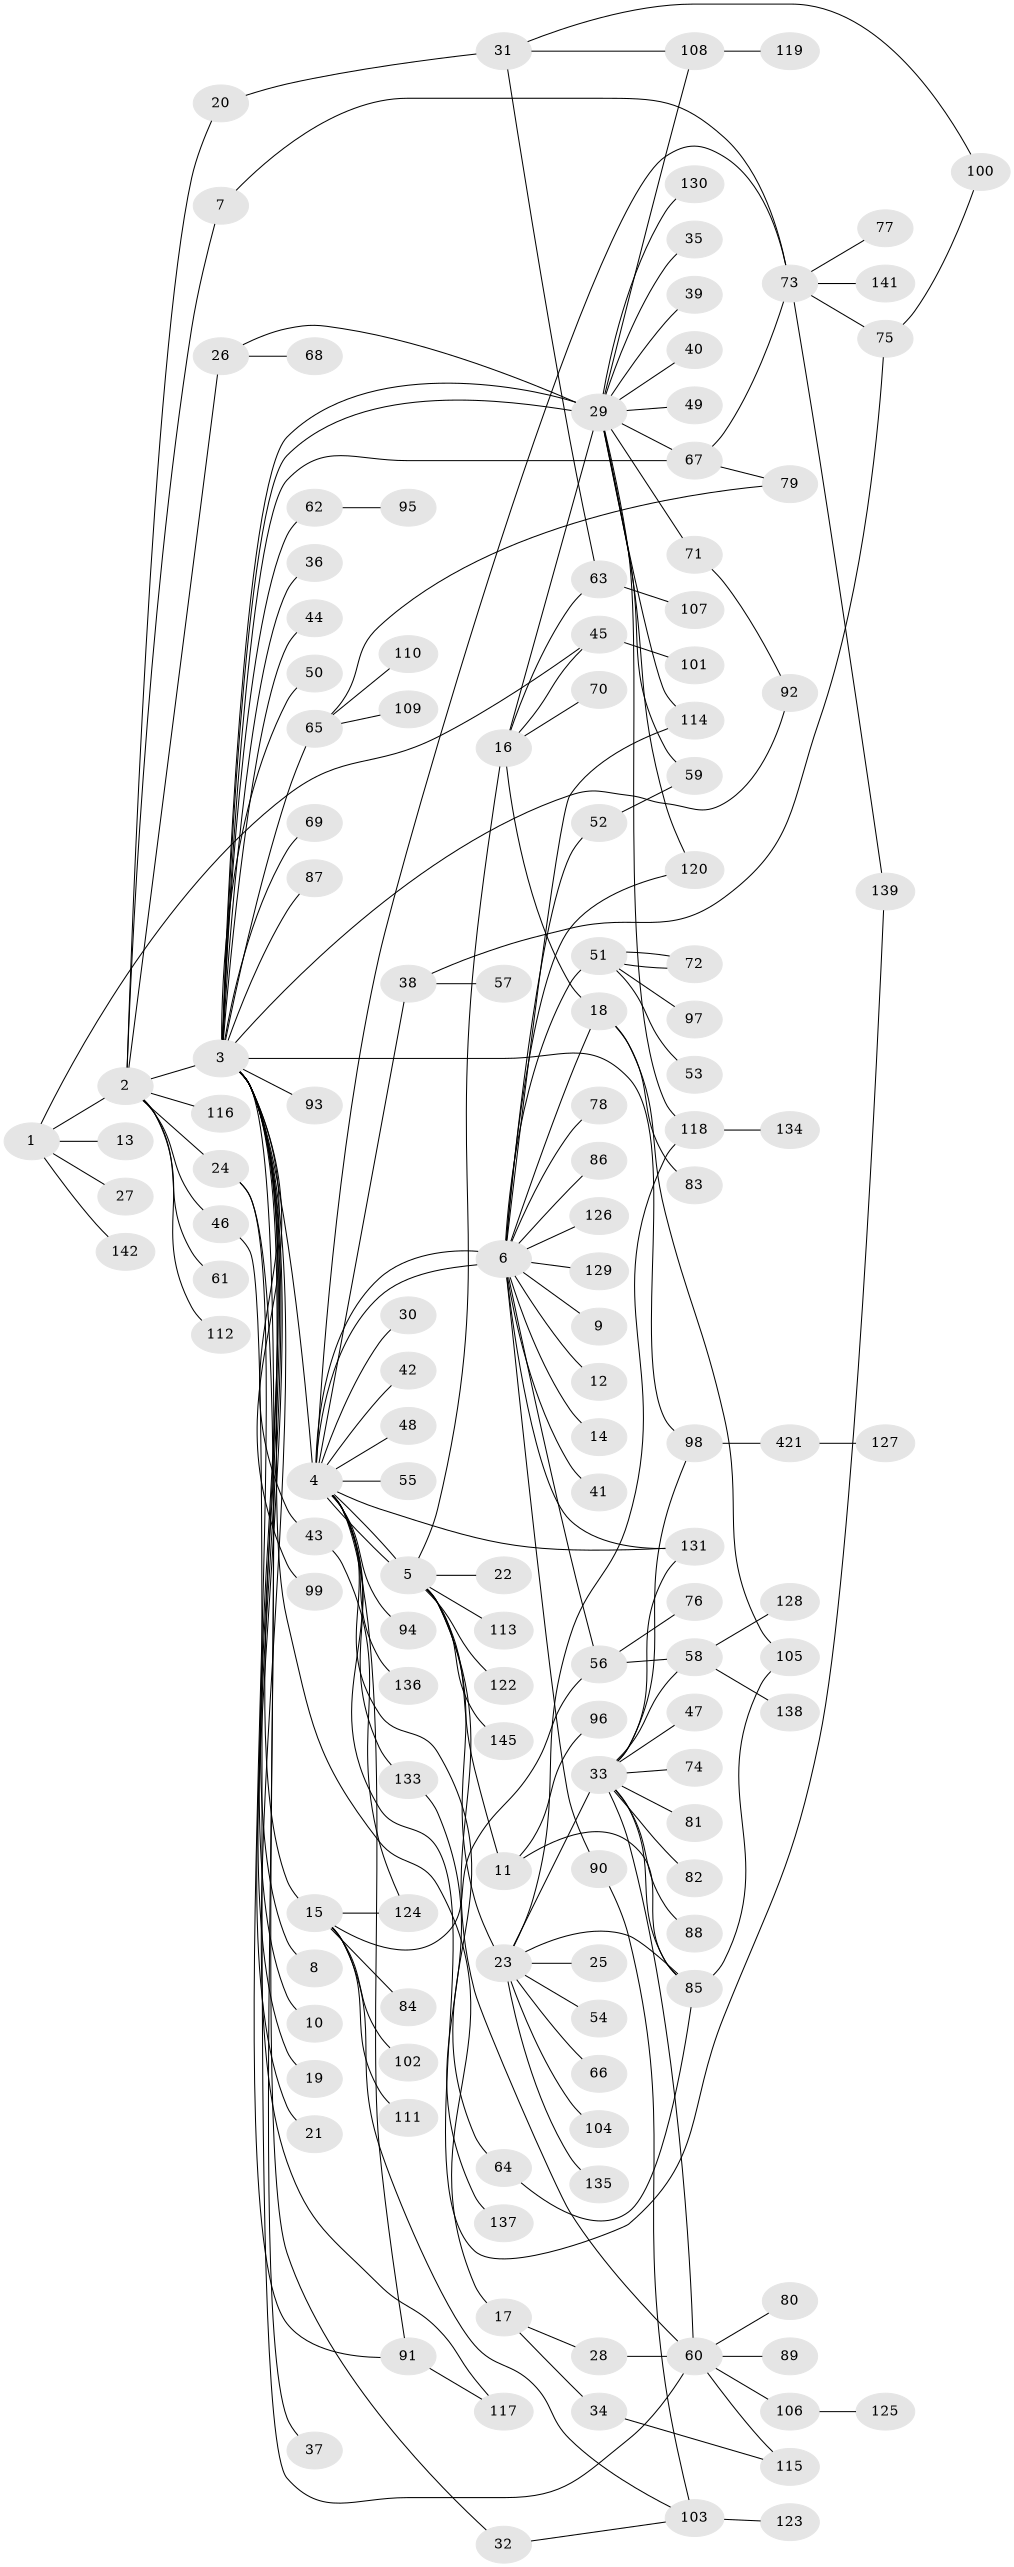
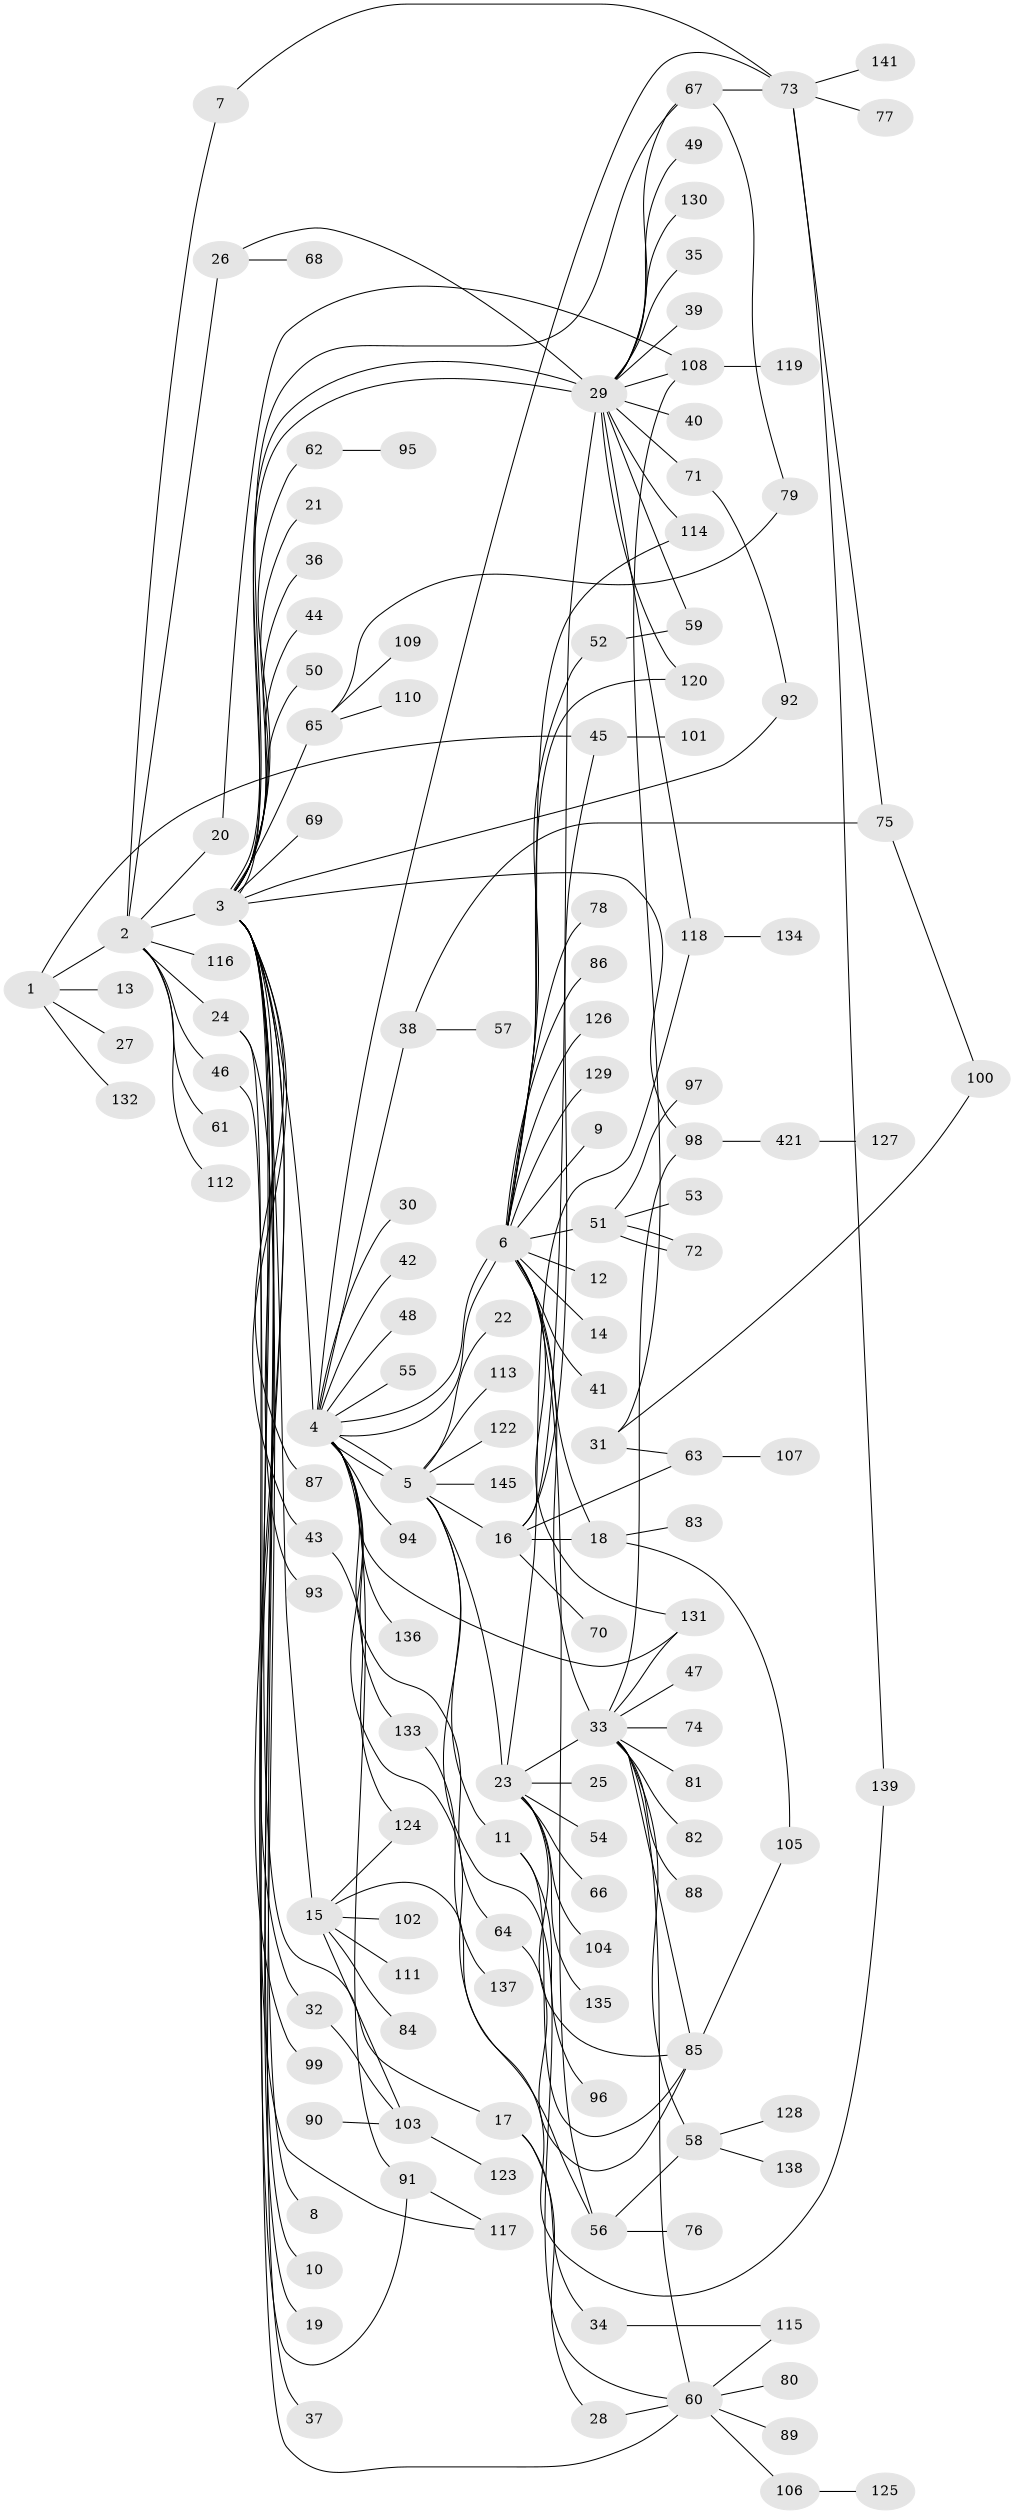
edge "31" -- "20": now "108" -- "20"
node "142": label "142" -> "132"
edge "6" -- "90": now "6" -- "33"
